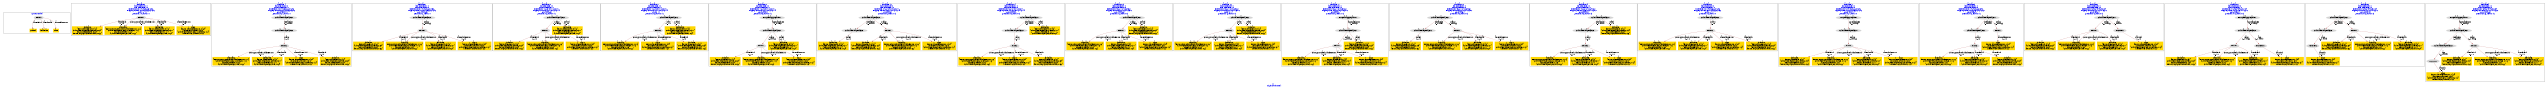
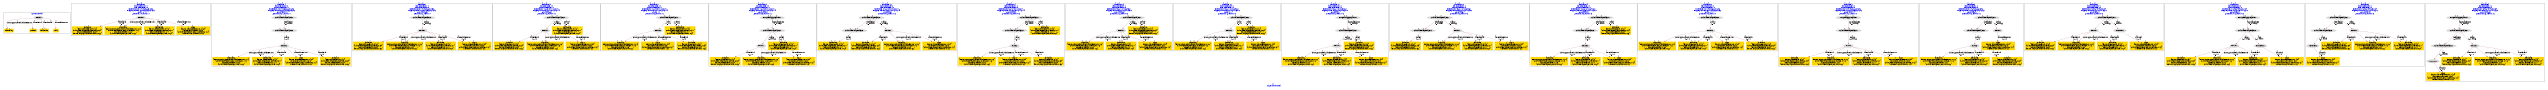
node "nationality": added
node "name": label "name" -> "title"
